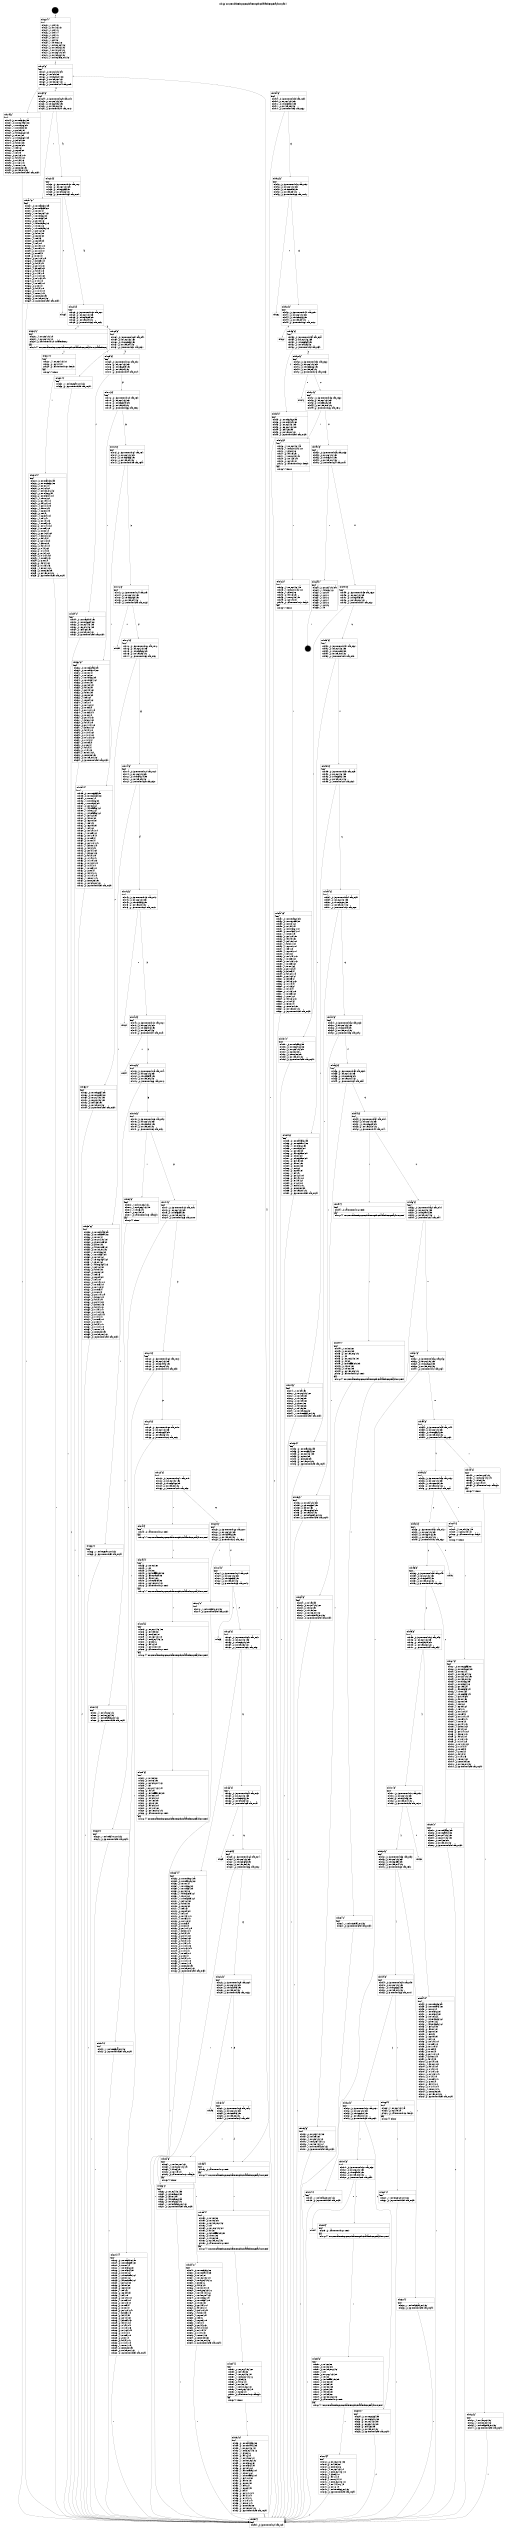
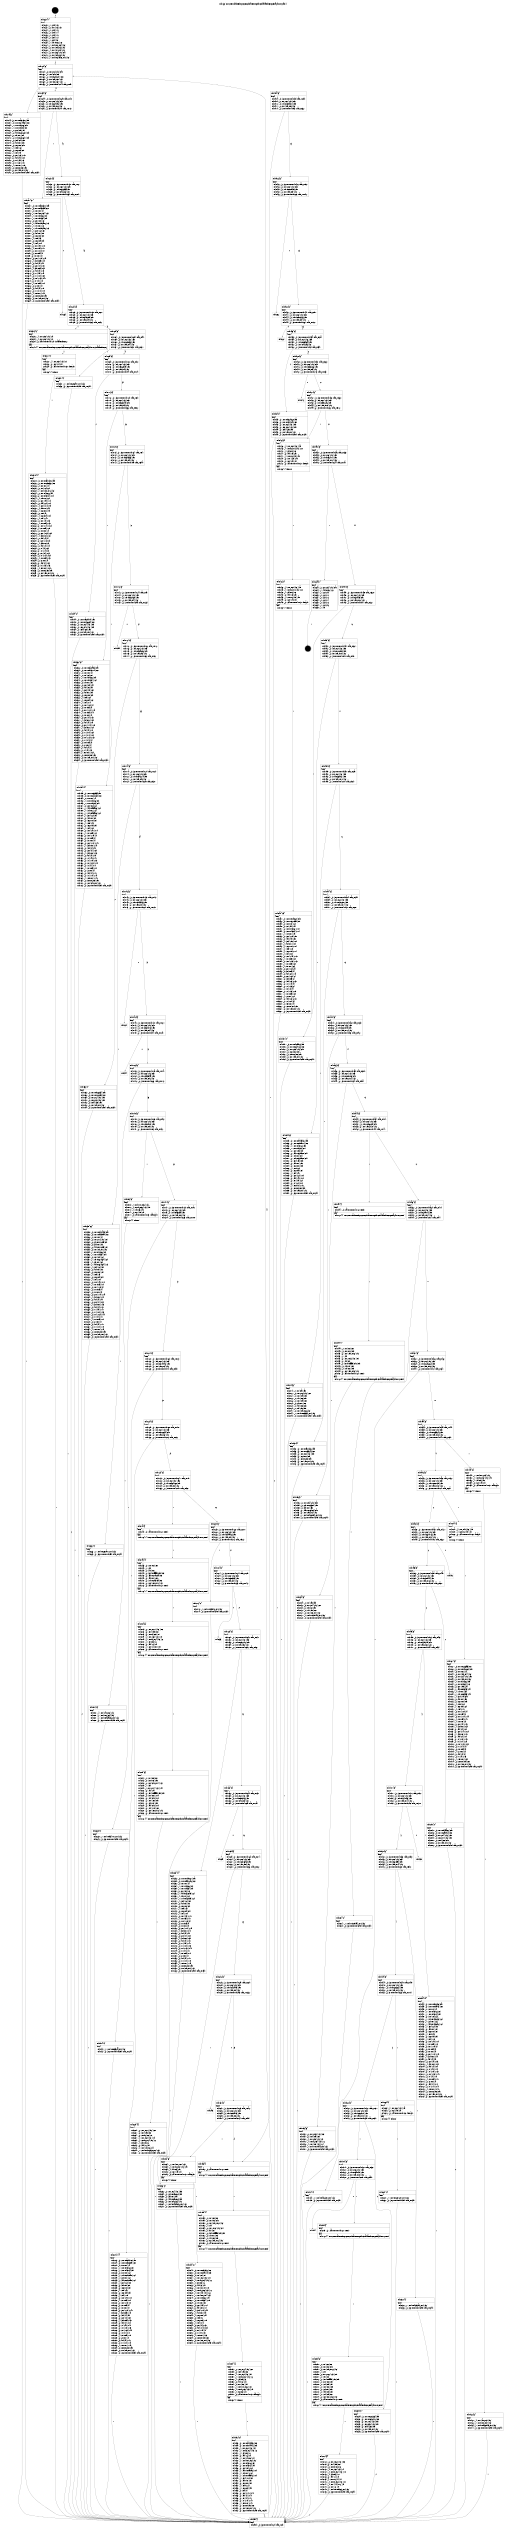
edge "0x40193c [25]" -> "0x401955 [25]": added, label "23"
edge "0x401829 [25]" -> "0x401842 [25]": added, label "29"
node "0x40222b [43]": added
